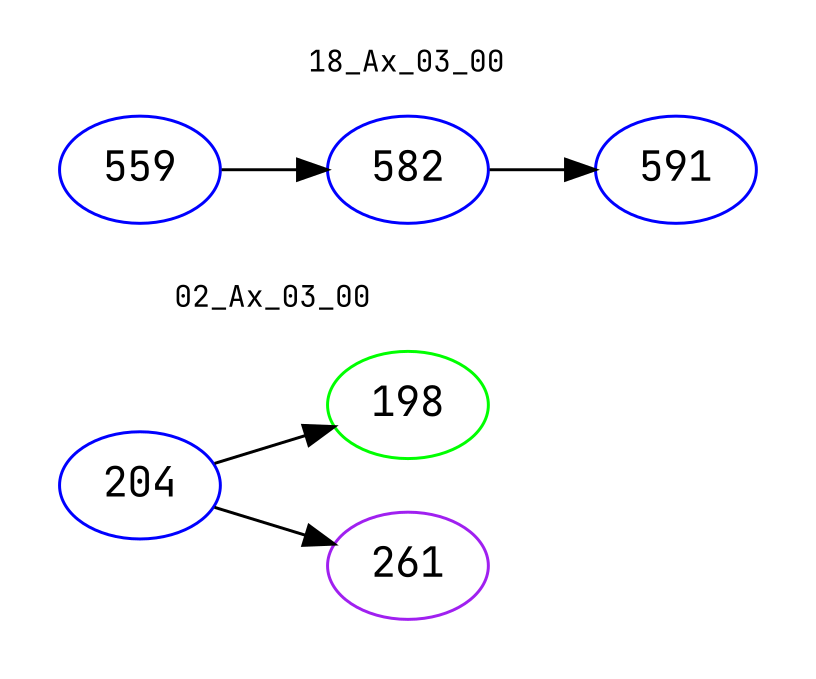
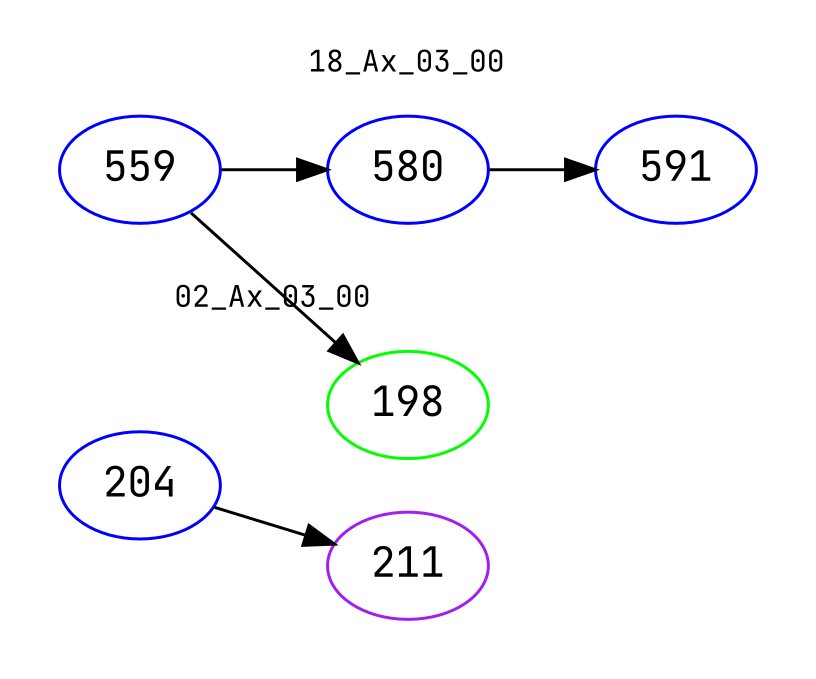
node "582": label "582" -> "580"
edge "204" -> "198": now "559" -> "198"
node "261": label "261" -> "211"
